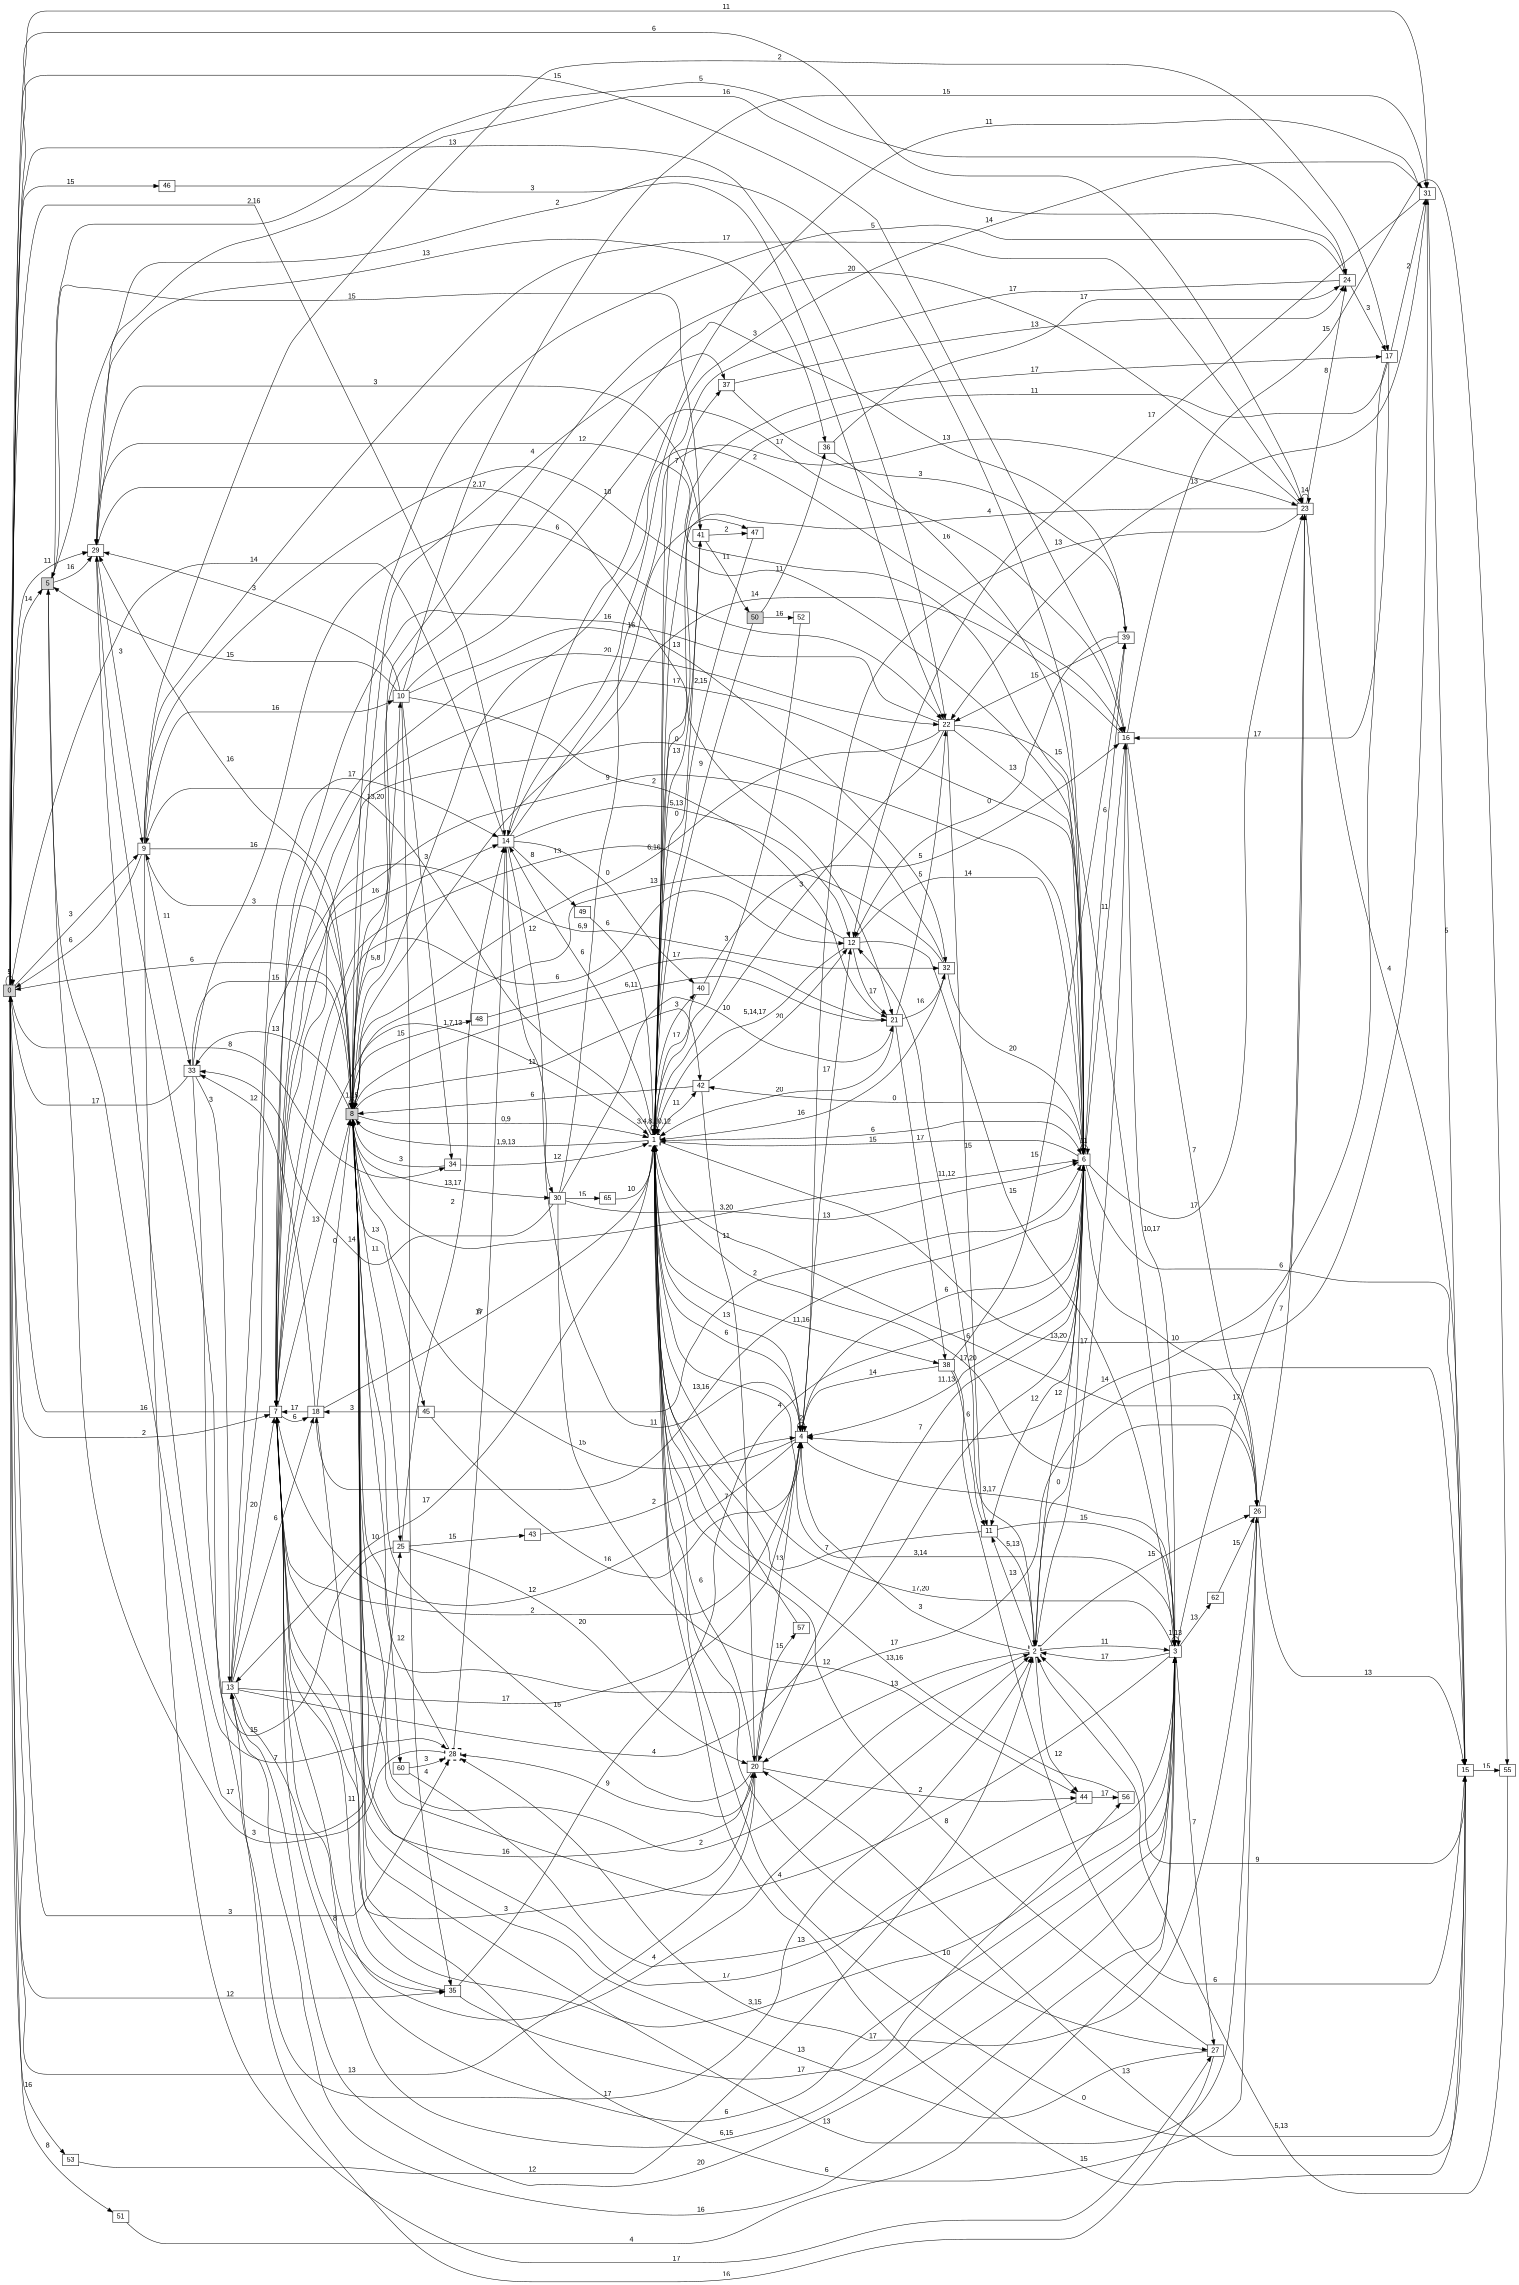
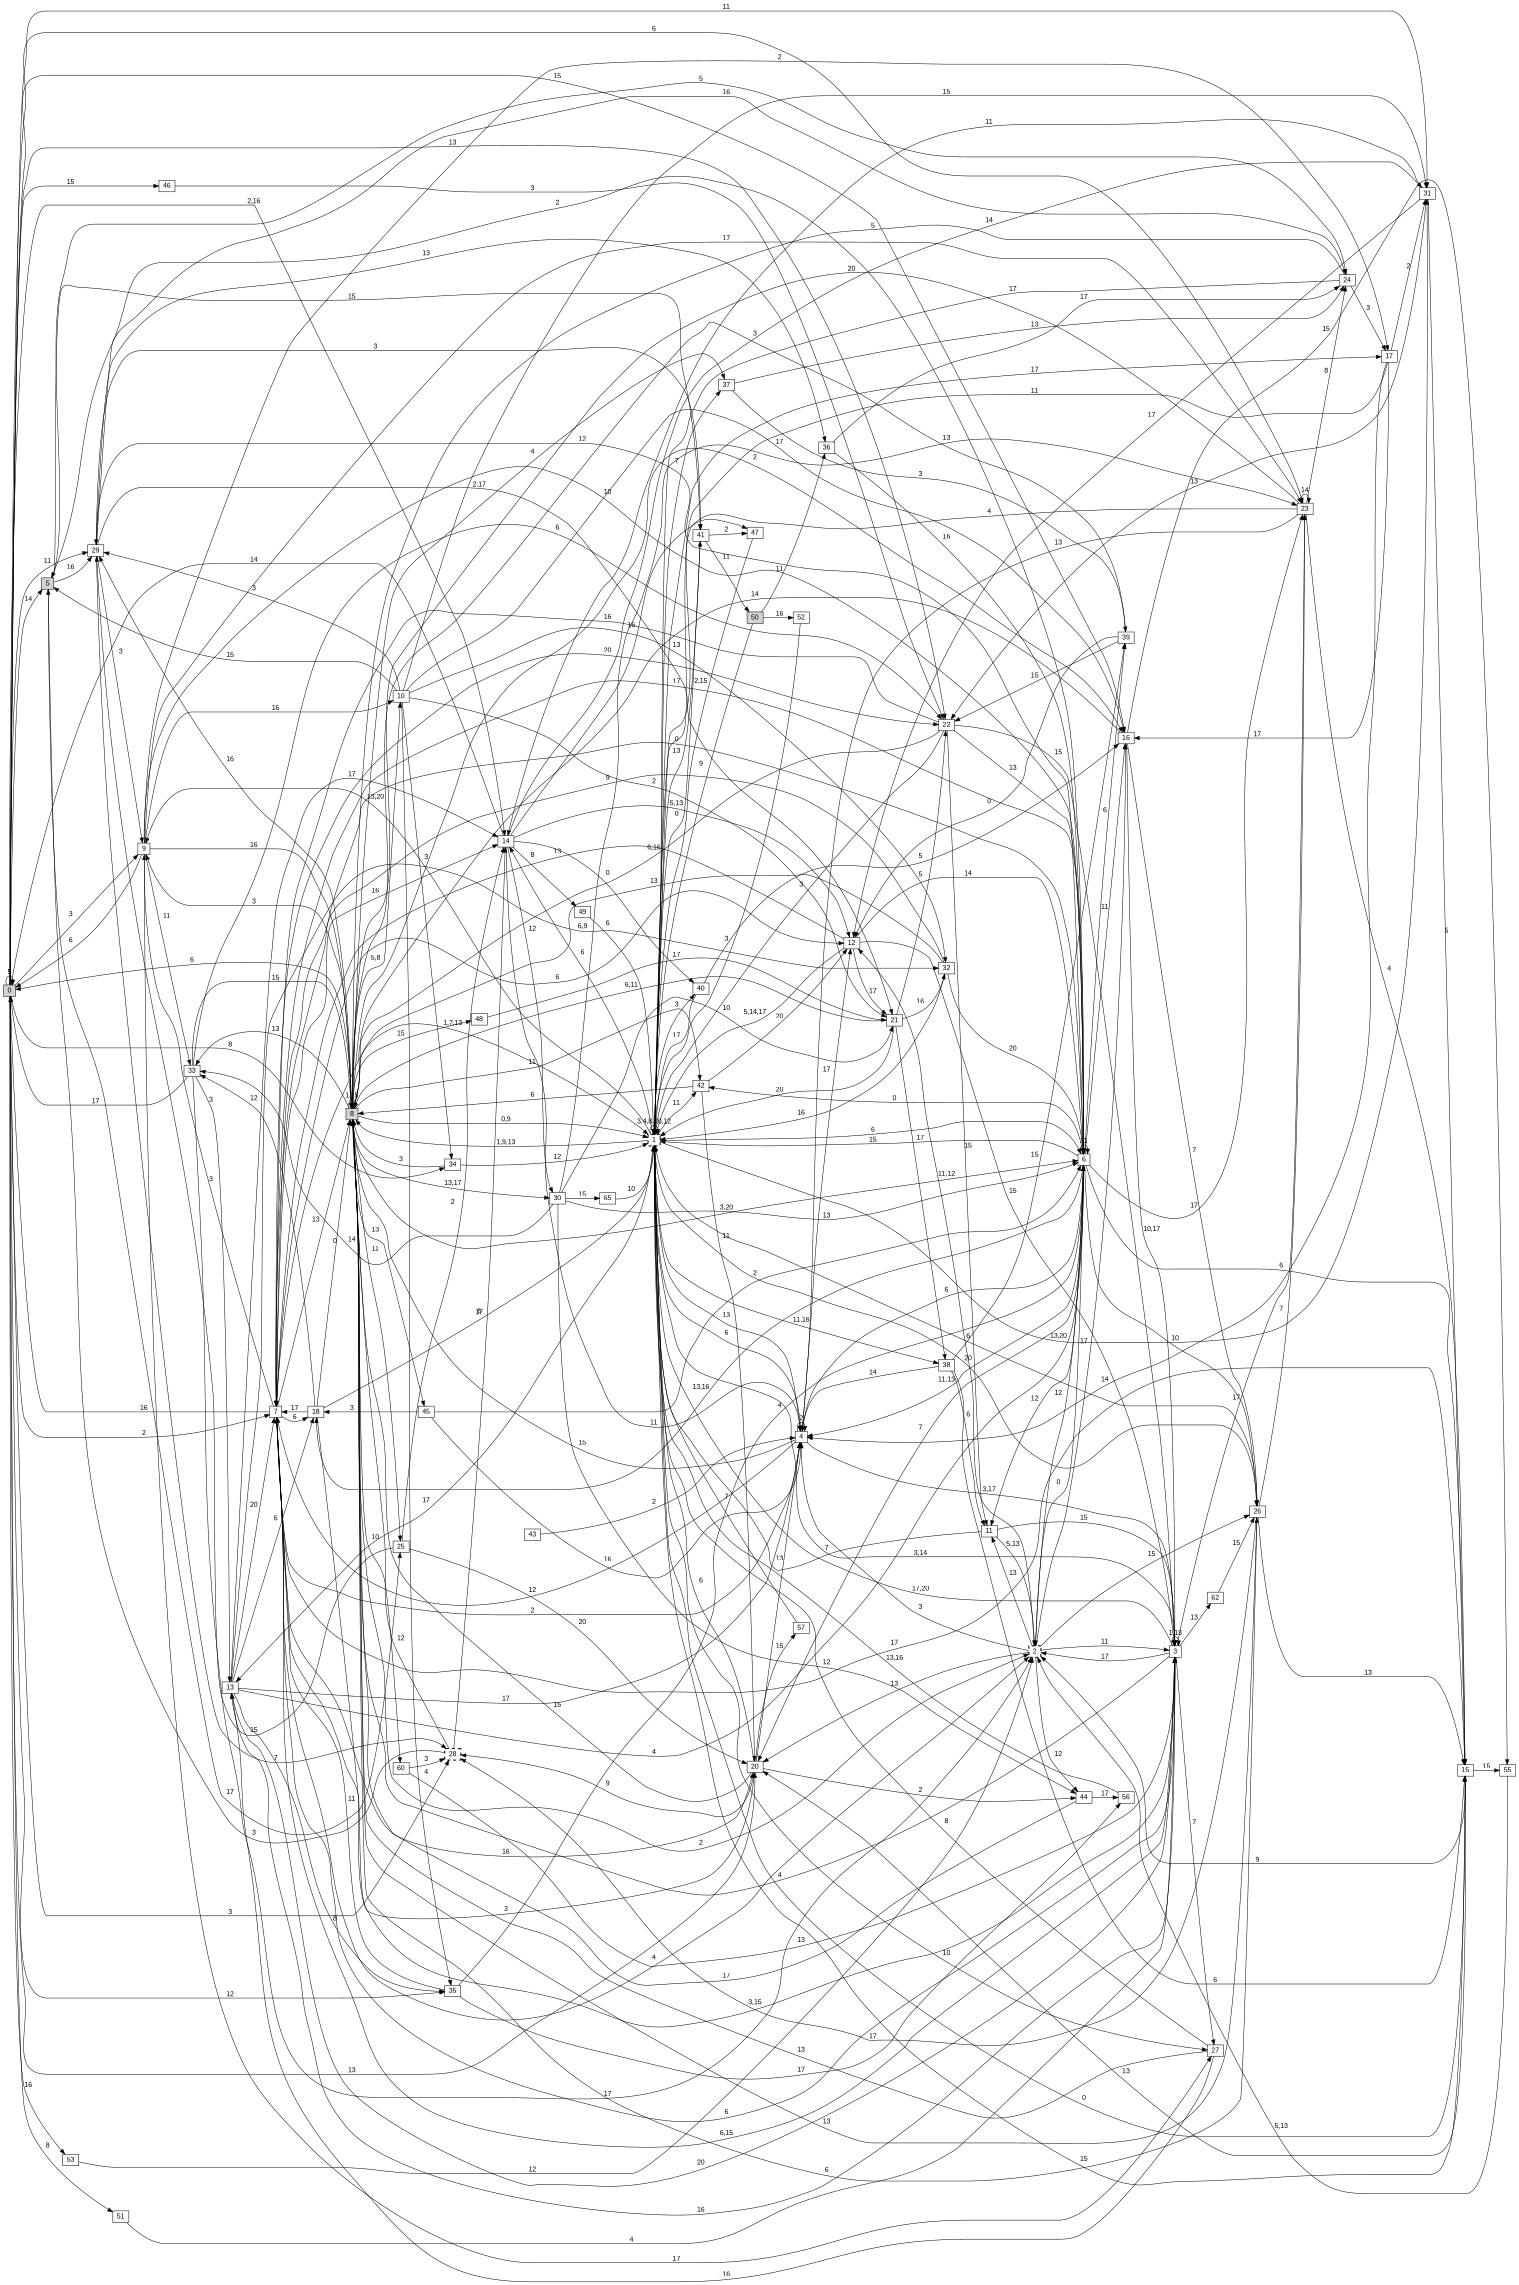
edge "41" -> "29": reversed
edge "7" -> "9": added, label "3"
edge "1" -> "26": label "17,20" -> "20"
edge "25" -> "43": removed, label "15"
